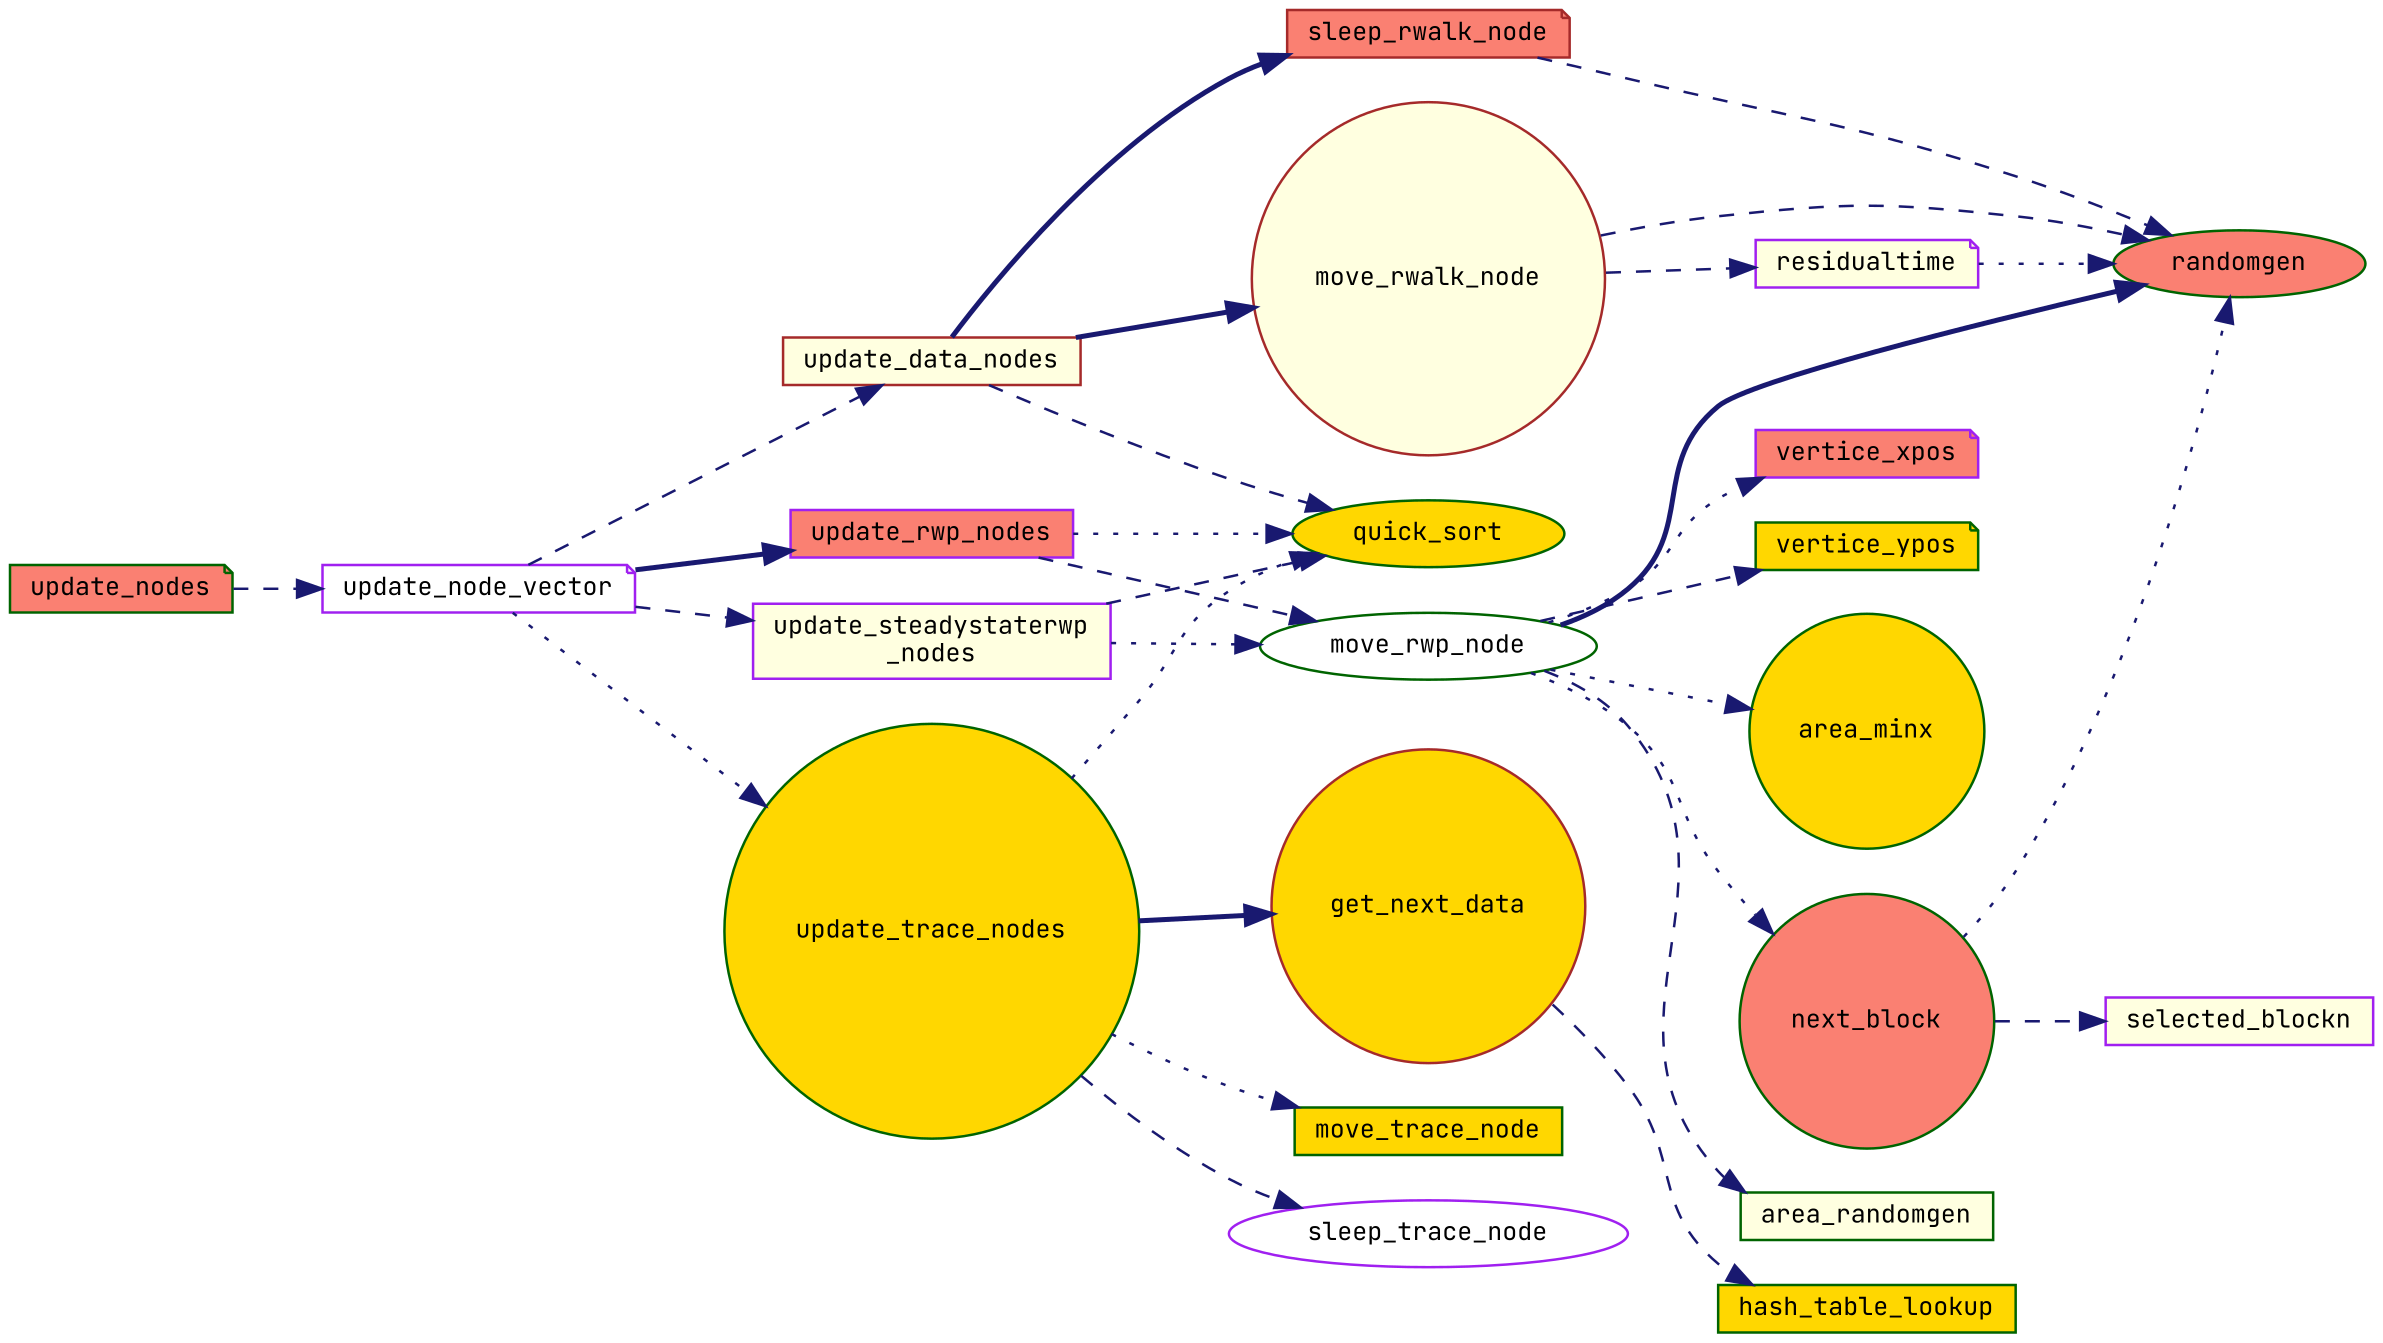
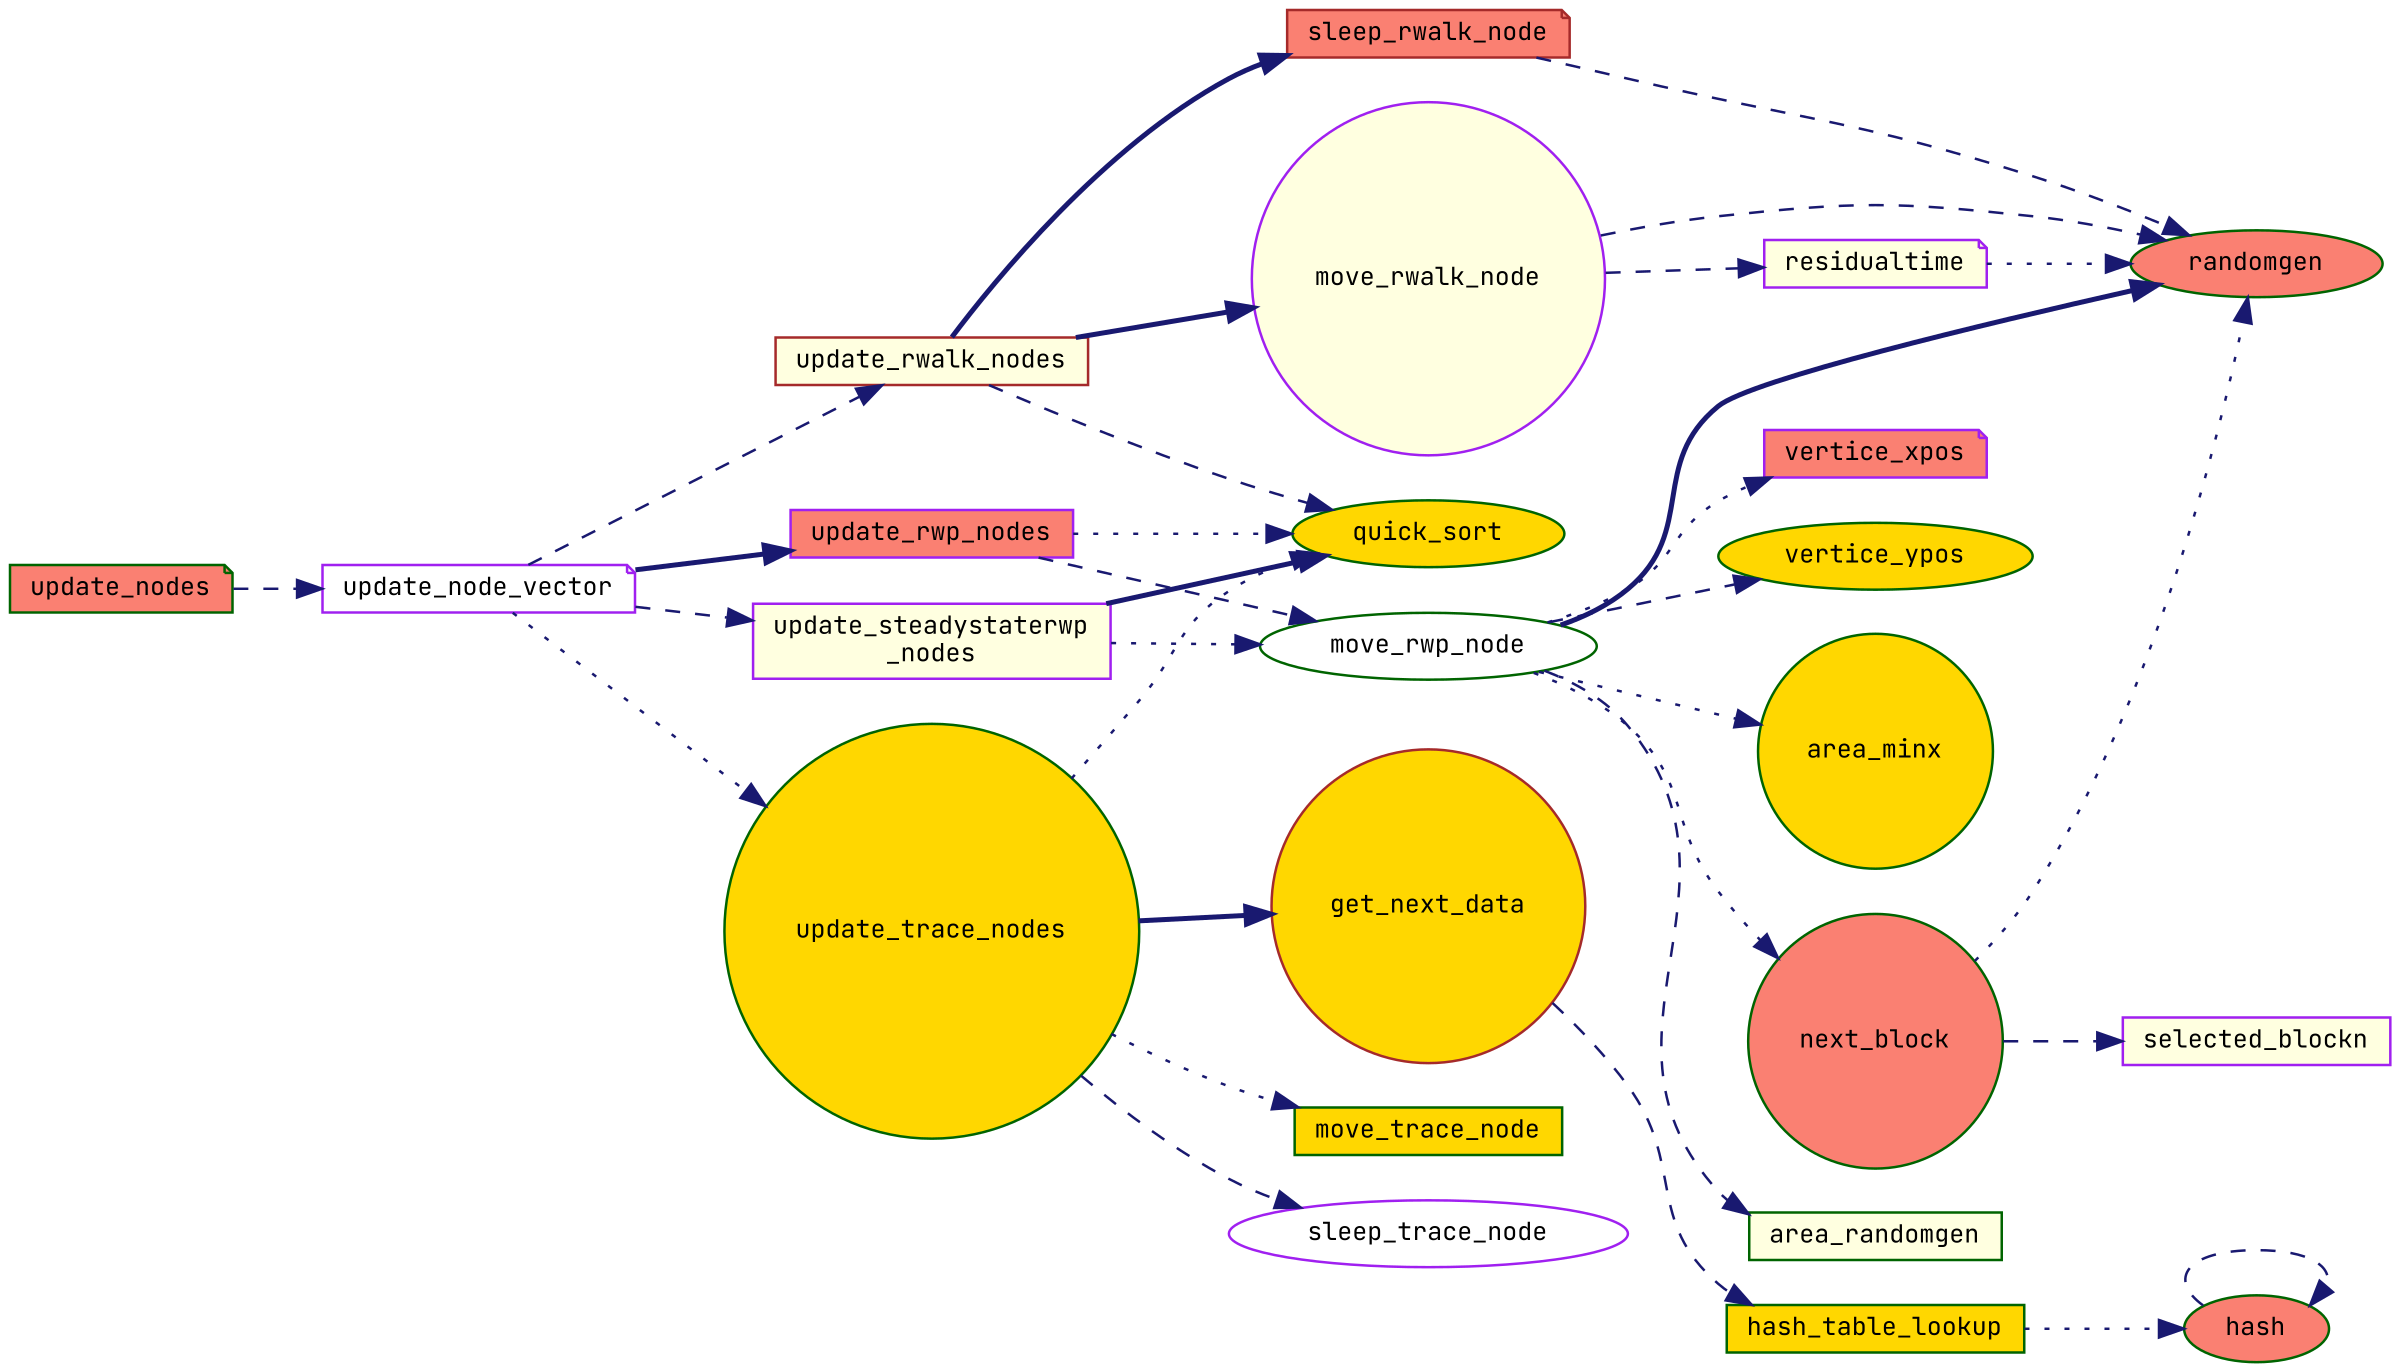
node "move_rwalk_node": color brown -> purple
node "update_data_nodes": label "update_data_nodes" -> "update_rwalk_nodes"
node "vertice_ypos": shape note -> ellipse
edge "update_steadystaterwp _nodes" -> "quick_sort": style dashed -> bold
node "hash": added
